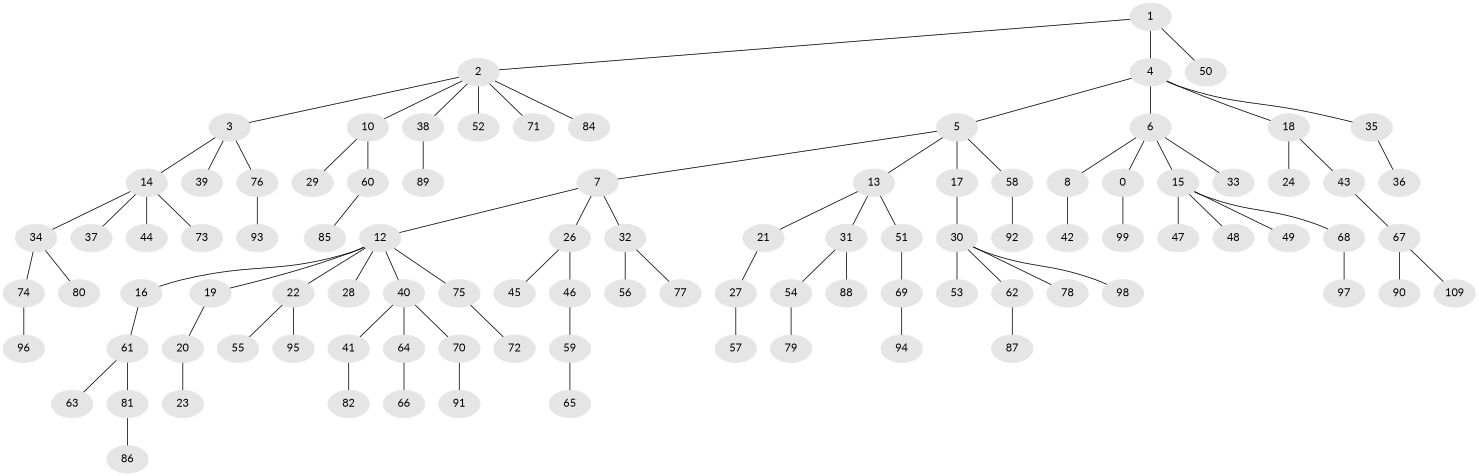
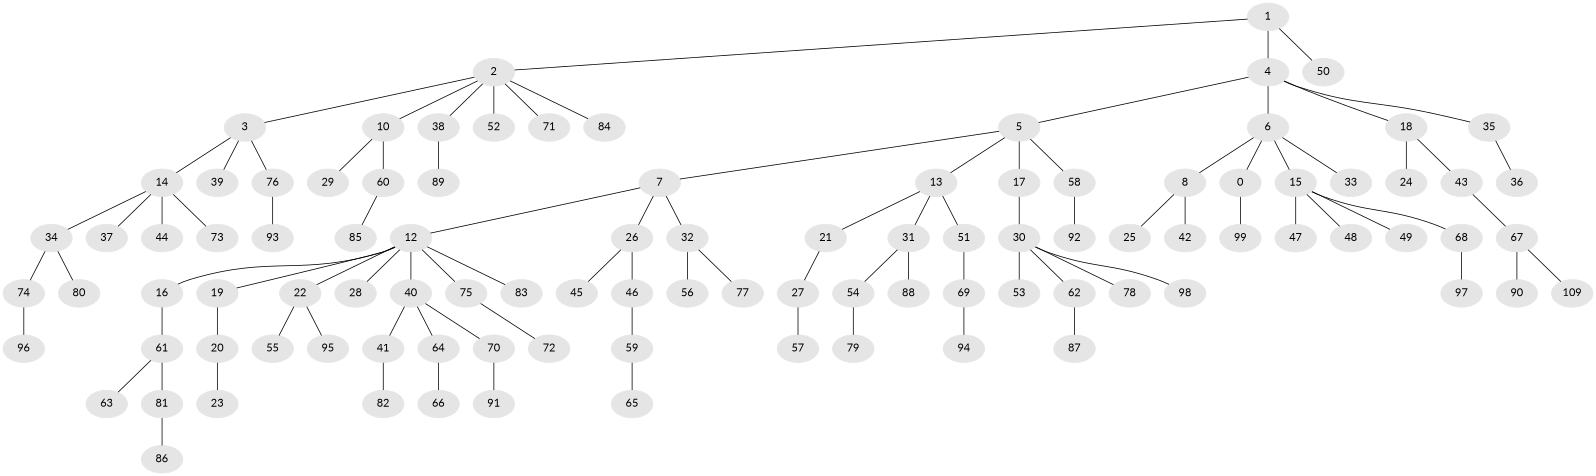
node "25": added
node "83": added
